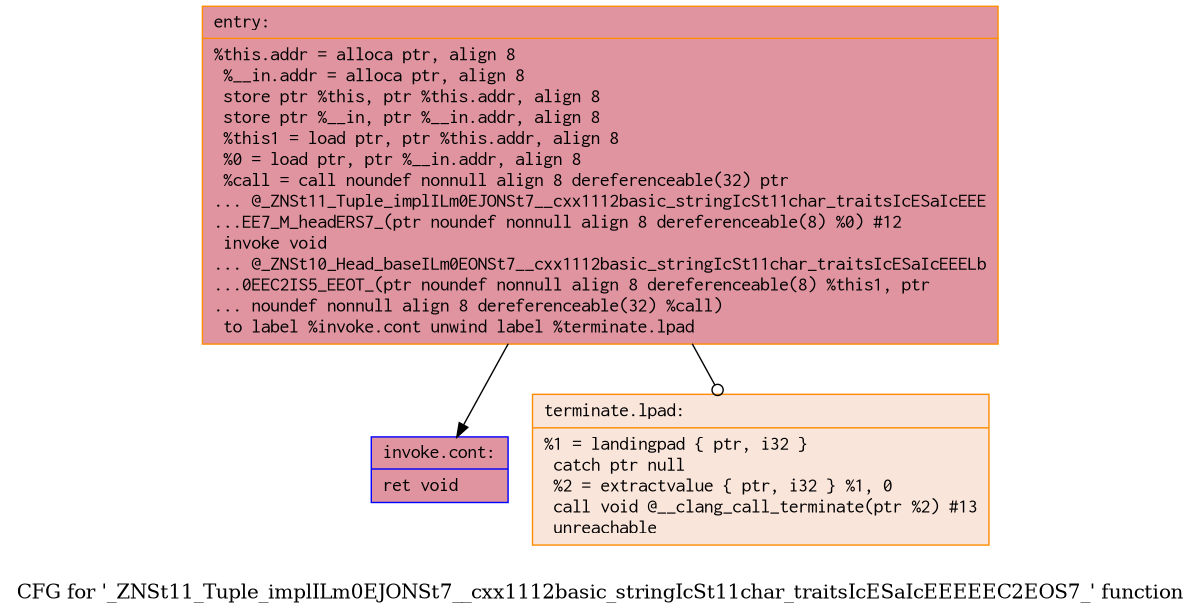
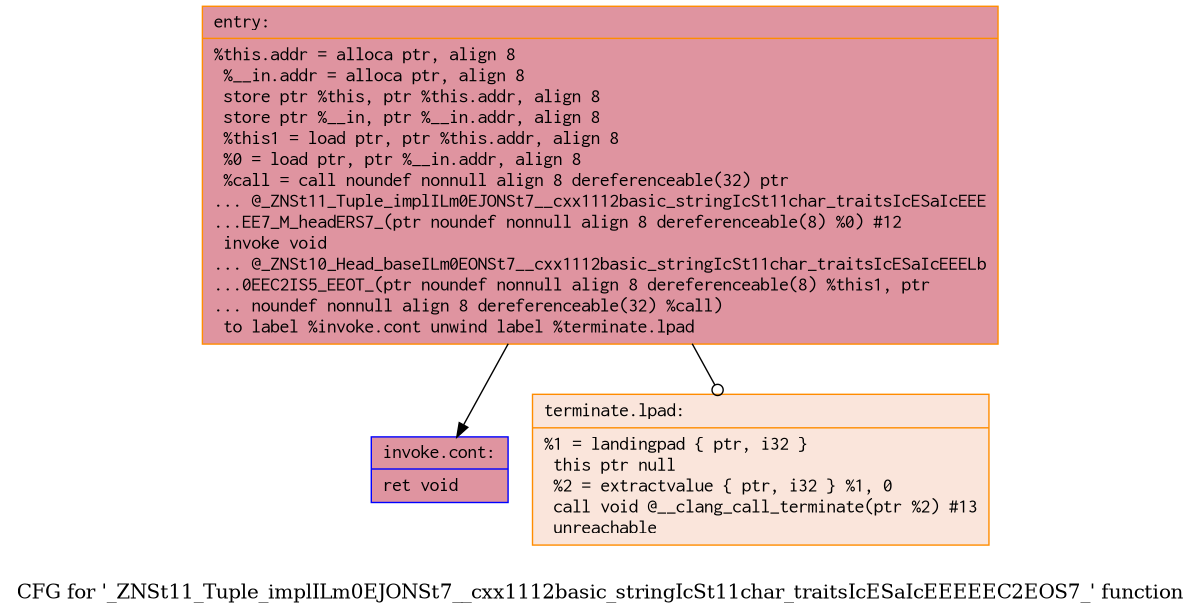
node "terminate.lpad:": text "catch ptr null" -> "this ptr null"
